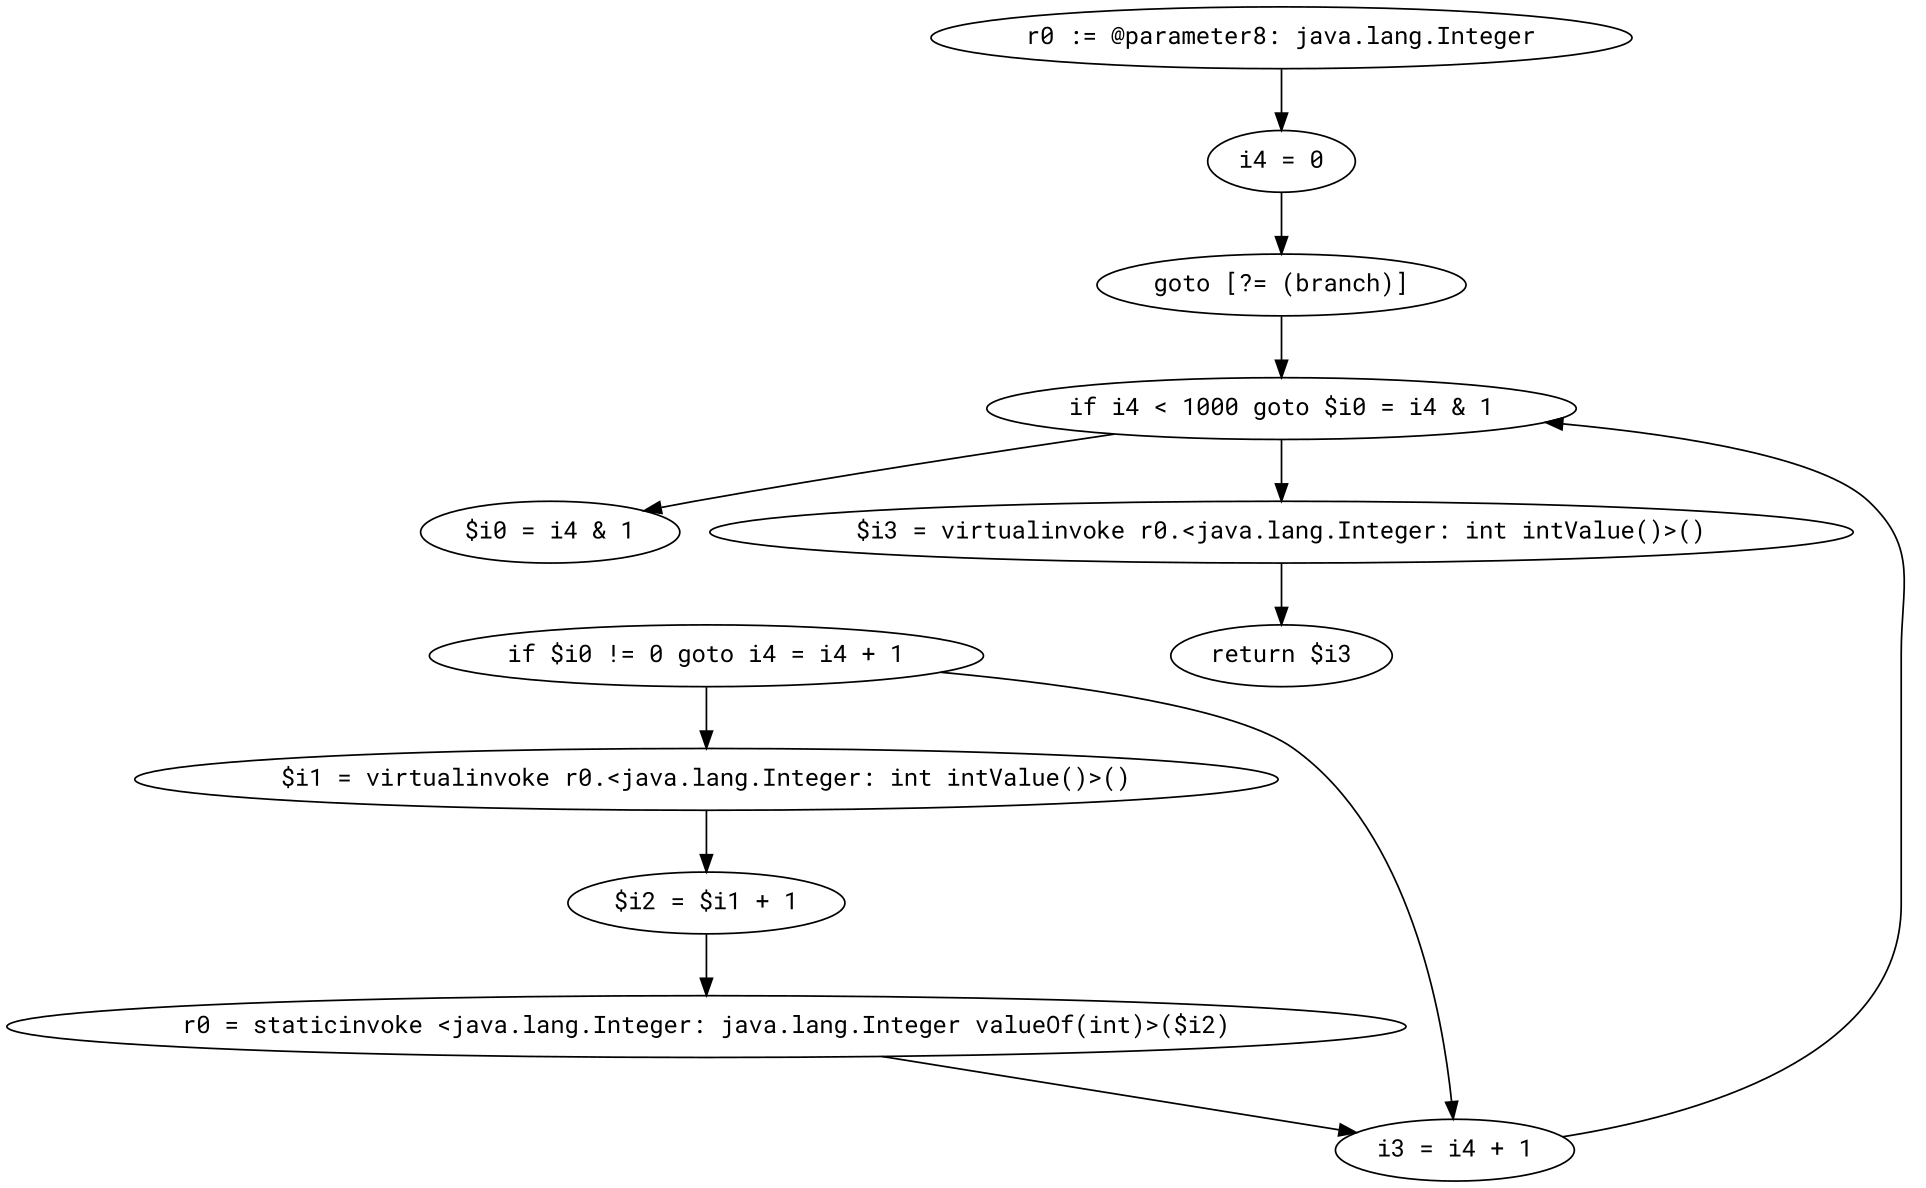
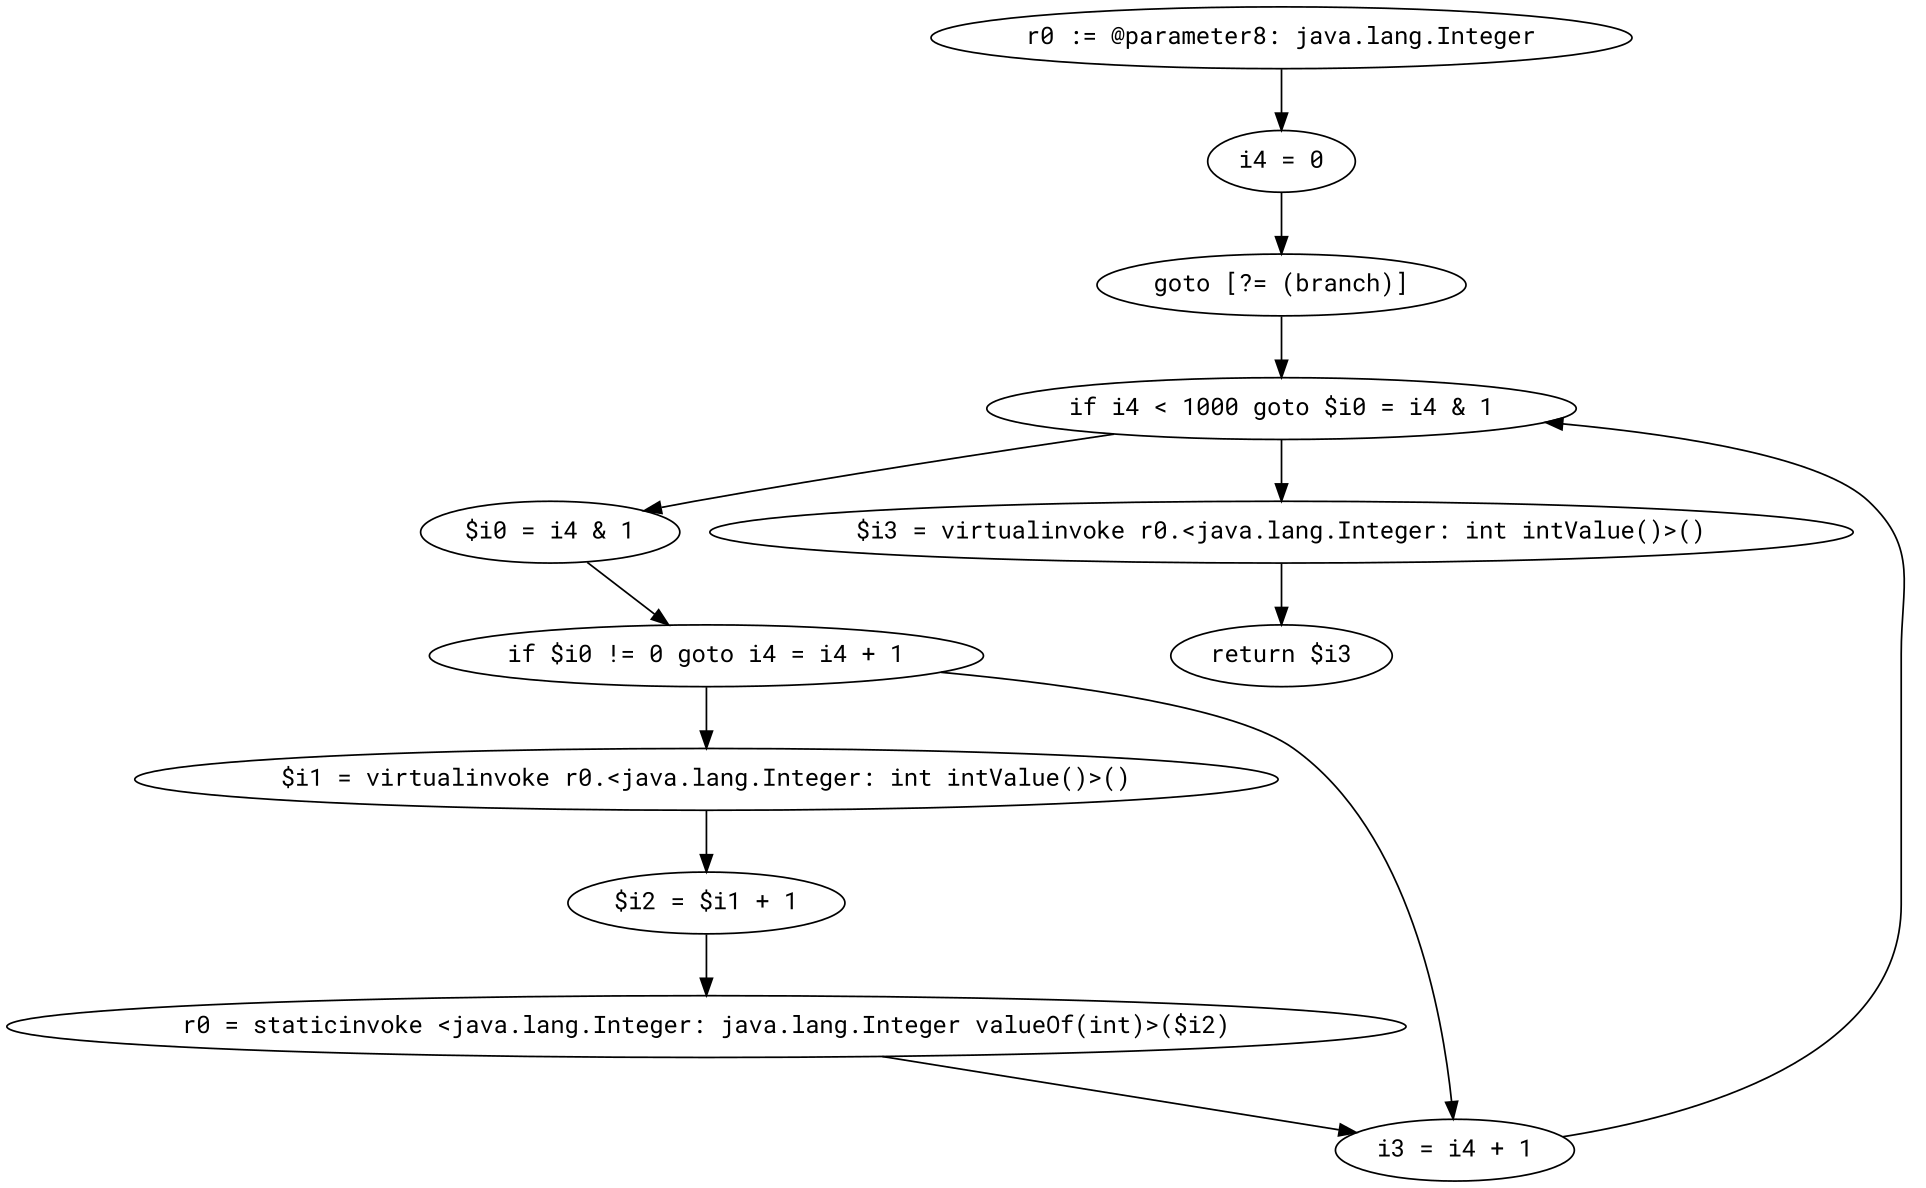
edge "$i0 = i4 & 1" -> "if $i0 != 0 goto i4 = i4 + 1": added
